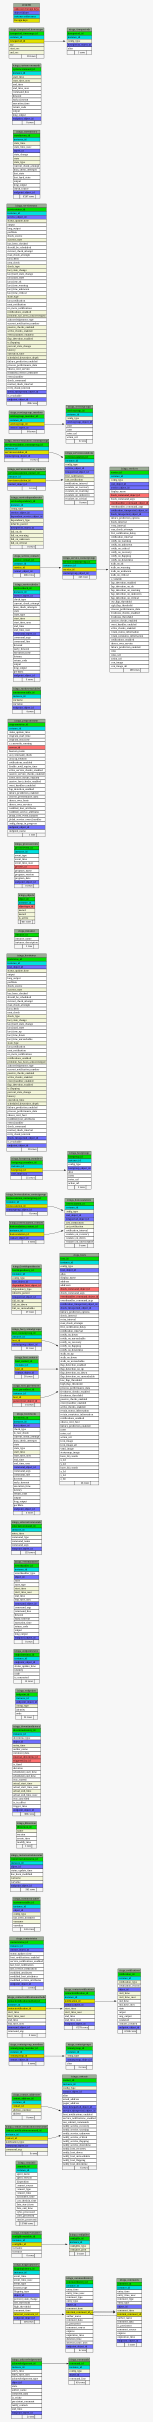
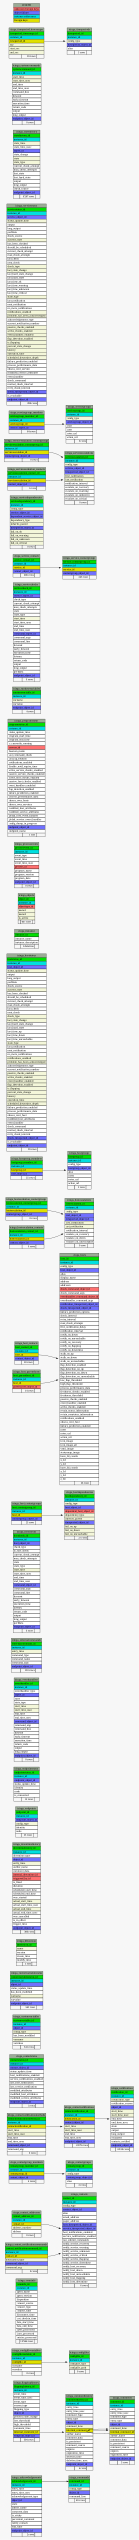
node "icinga_services": removed
node "icinga_instances": text "1 row" -> "1 deletion"
edge "icinga_host_contactgroups" -> "icinga_hosts": now "icinga_host_contactgroups" -> "icinga_hostdependencies"
